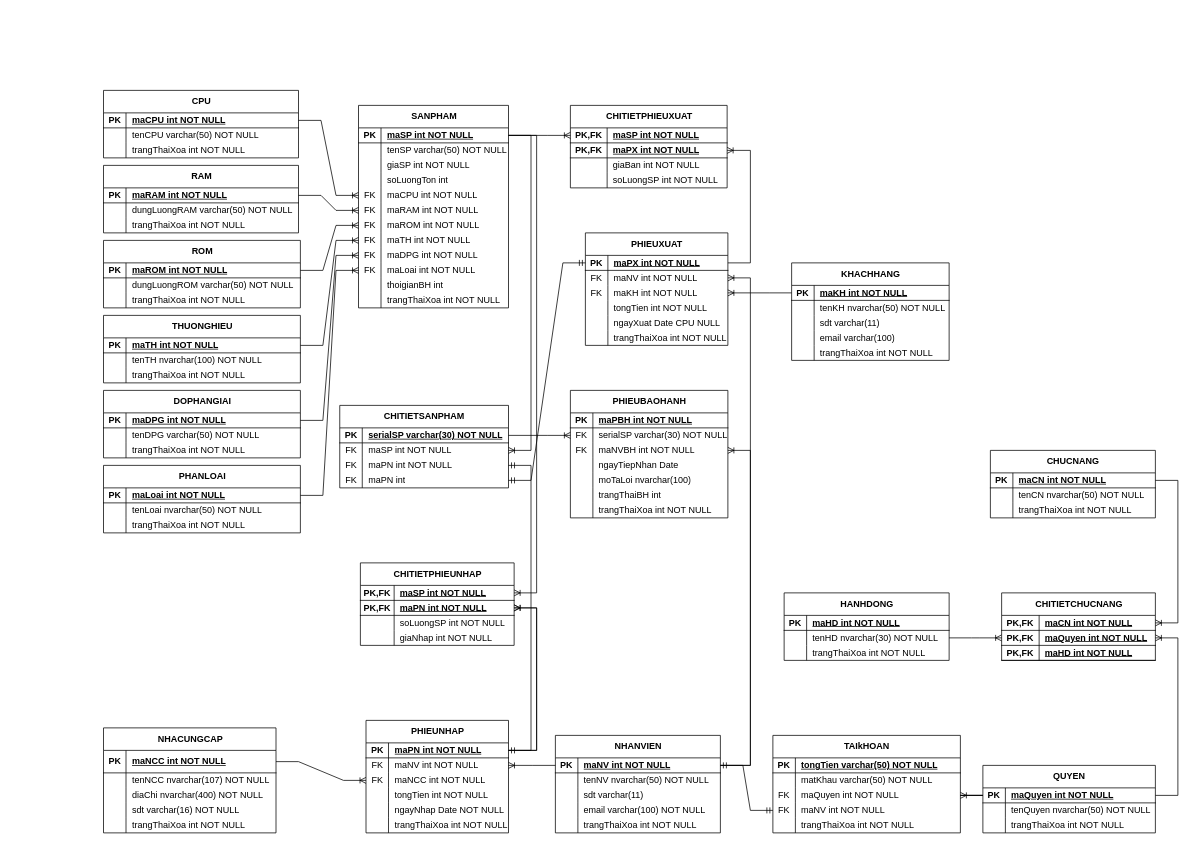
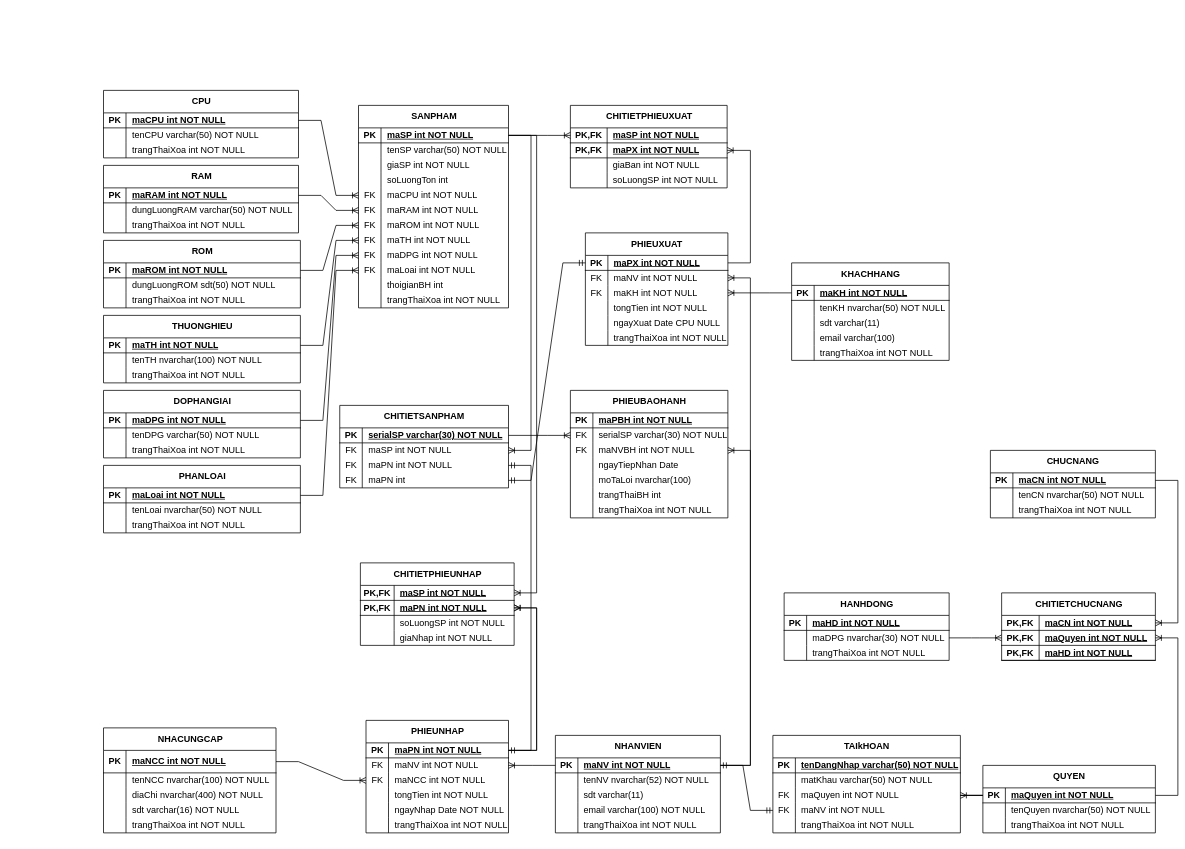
node "dungLuongROM varchar(50) NOT NULL": label "dungLuongROM varchar(50) NOT NULL" -> "dungLuongROM sdt(50) NOT NULL"
node "tenHD nvarchar(30) NOT NULL": label "tenHD nvarchar(30) NOT NULL" -> "maDPG nvarchar(30) NOT NULL"
node "tongTien varchar(50) NOT NULL": label "tongTien varchar(50) NOT NULL" -> "tenDangNhap varchar(50) NOT NULL"
node "tenNCC nvarchar(107) NOT NULL": label "tenNCC nvarchar(107) NOT NULL" -> "tenNCC nvarchar(100) NOT NULL"
node "tenNV nvarchar(50) NOT NULL": label "tenNV nvarchar(50) NOT NULL" -> "tenNV nvarchar(52) NOT NULL"
